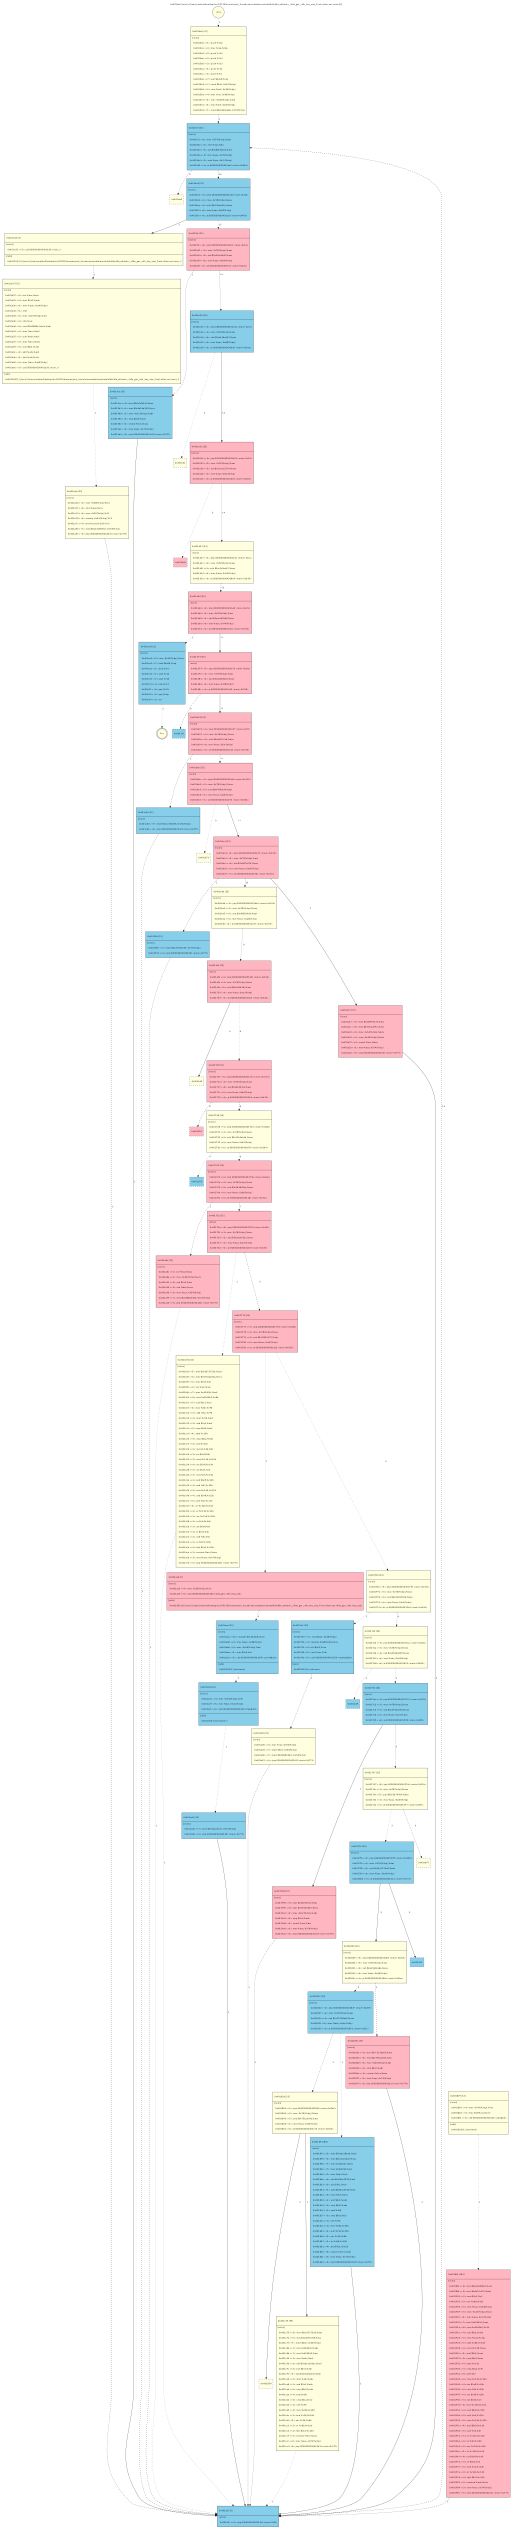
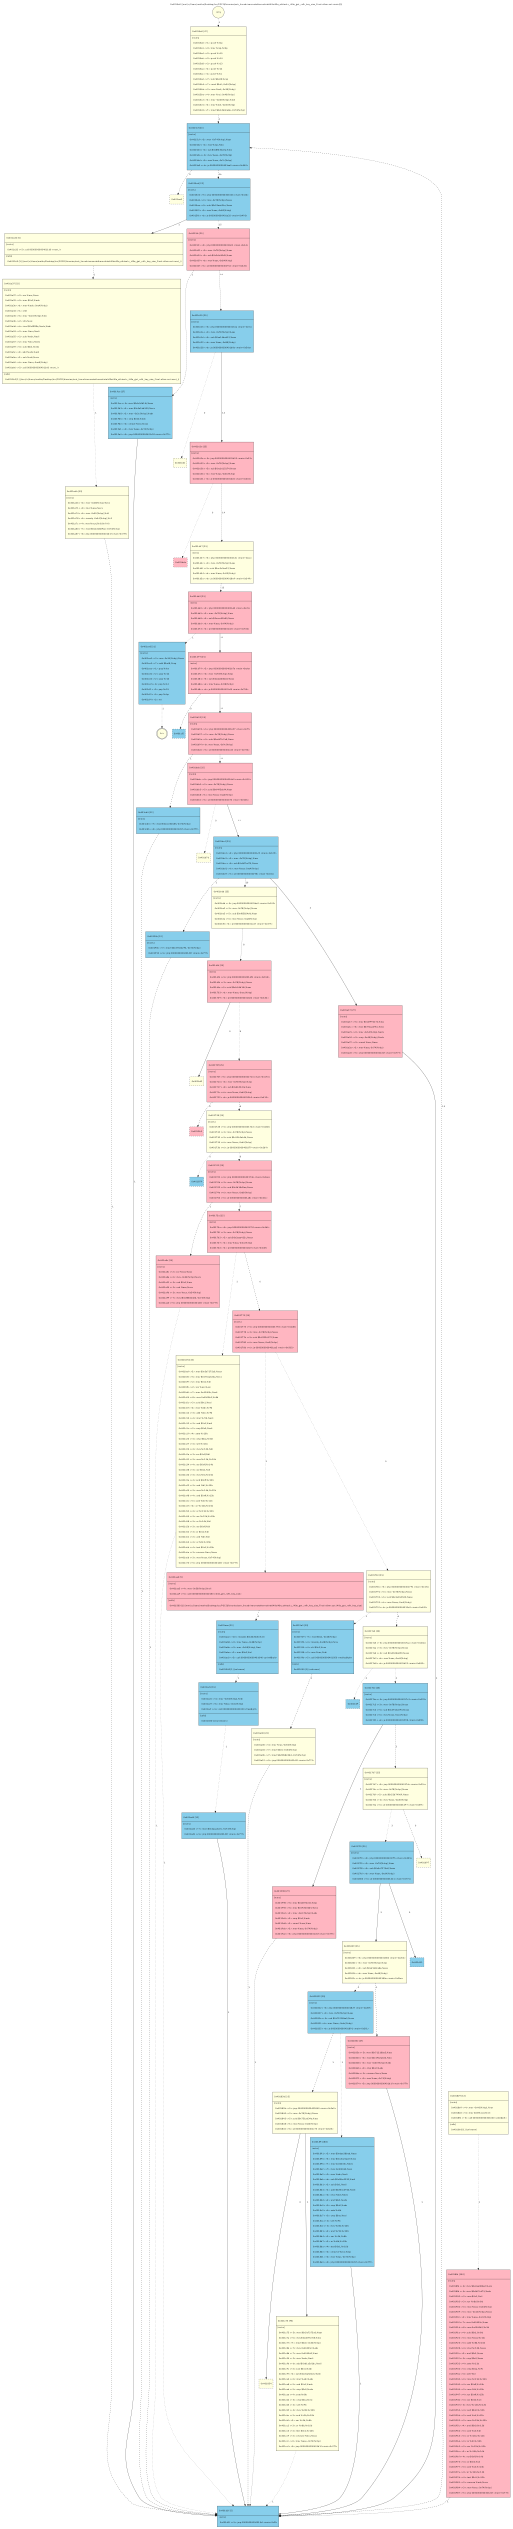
node "0x4016c4 [25]": fillcolor lightpink -> skyblue
